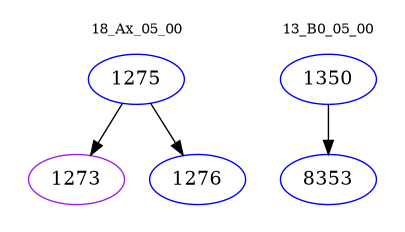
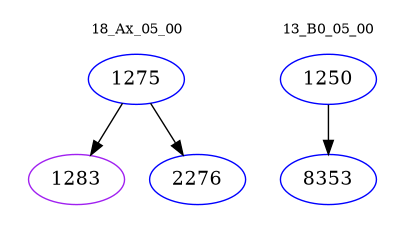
node "1350": label "1350" -> "1250"
node "1273": label "1273" -> "1283"
node "1276": label "1276" -> "2276"
